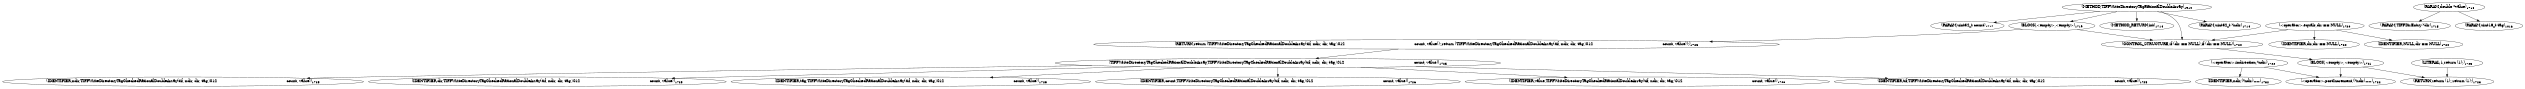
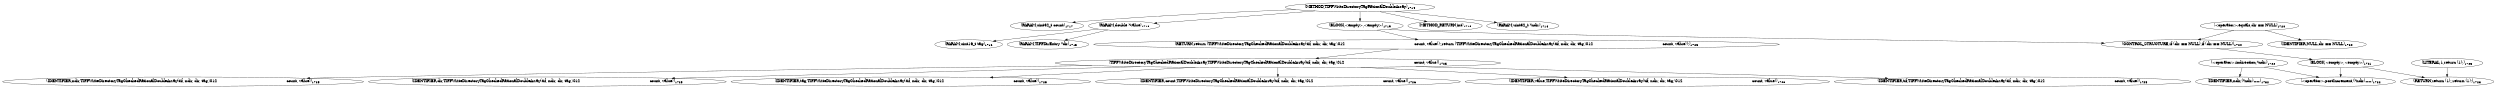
node "(METHOD,TIFFWriteDirectoryTagRationalDoubleArray)": text "1914" -> "1714"
edge "(METHOD,TIFFWriteDirectoryTagRationalDoubleArray)" -> "(CONTROL_STRUCTURE,if (dir == NULL),if (dir == NULL))": now "(METHOD,TIFFWriteDirectoryTagRationalDoubleArray)" -> "(PARAM,double *value)"
node "(PARAM,uint16_t tag)": text "1016" -> "1716"
node "(IDENTIFIER,dir,dir == NULL)": removed
